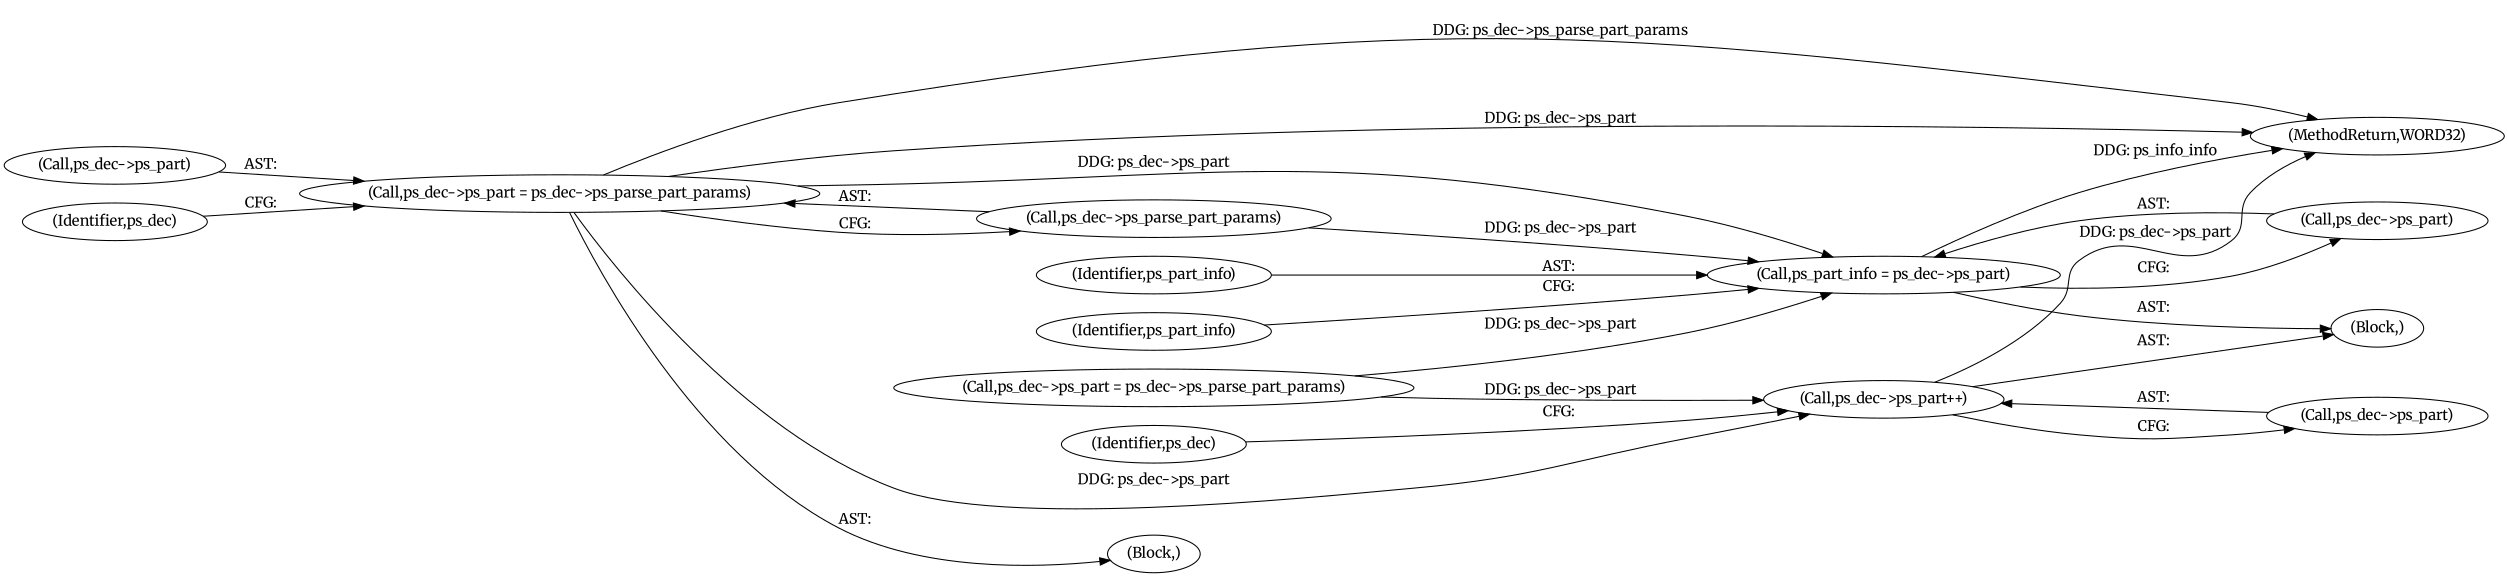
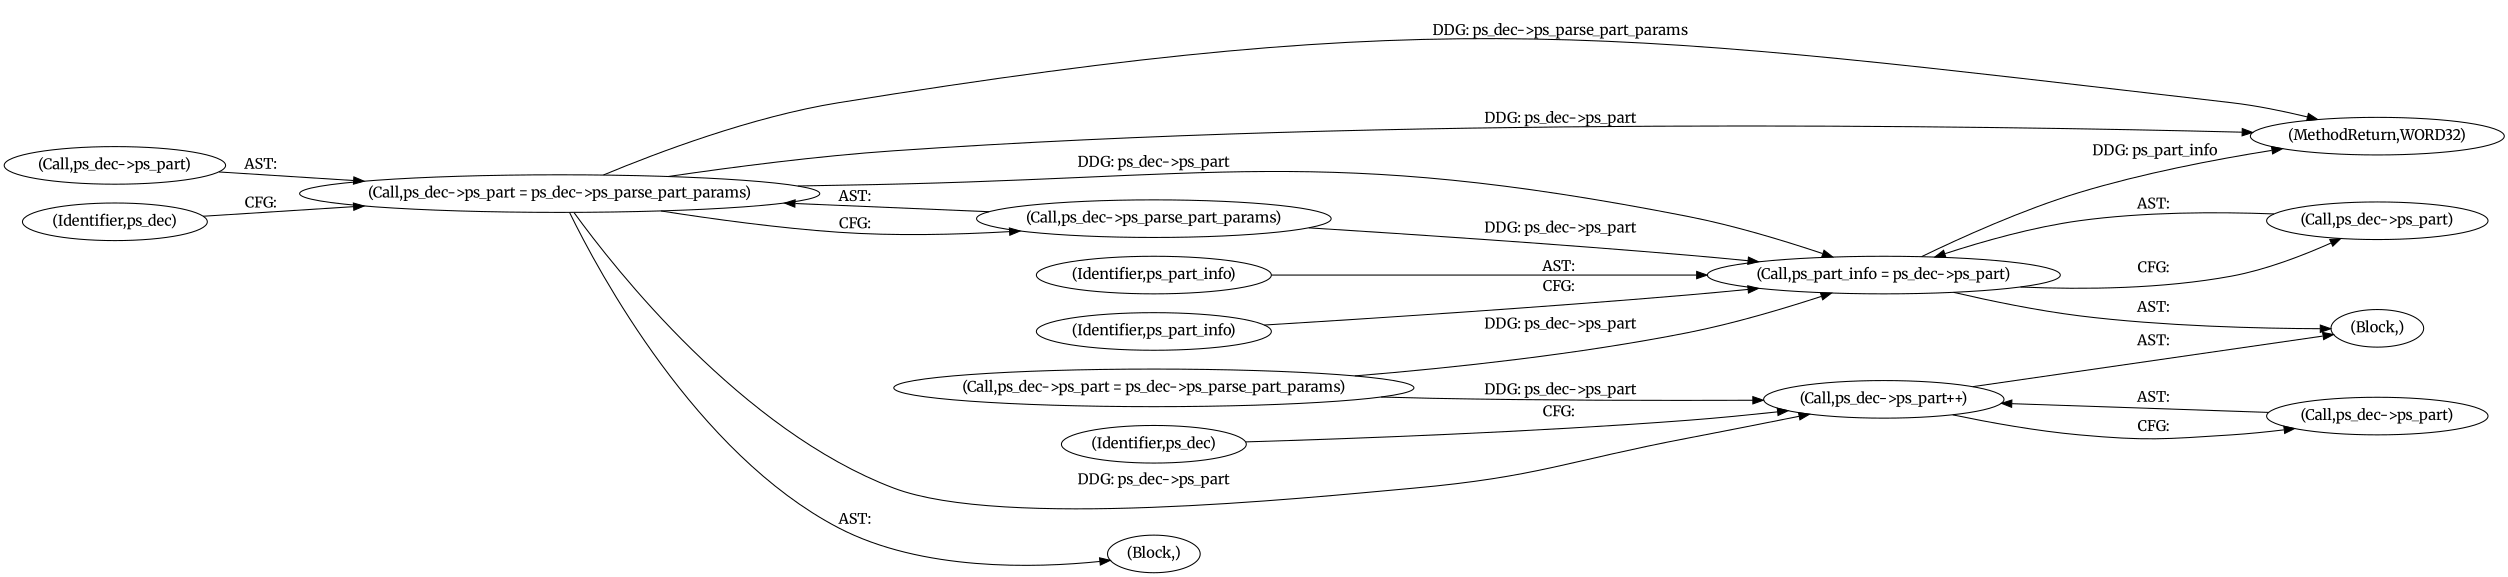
edge "(Call,ps_part_info = ps_dec->ps_part)" -> "(MethodReturn,WORD32)": label "DDG: ps_info_info" -> "DDG: ps_part_info"
edge "(Call,ps_dec->ps_part++)" -> "(MethodReturn,WORD32)": removed, label "DDG: ps_dec->ps_part"
